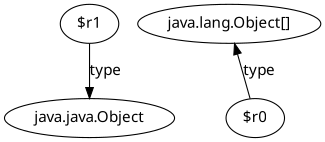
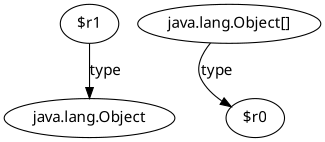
edge "$r0" -> "java.lang.Object[]": reversed
node "java.java.Object": label "java.java.Object" -> "java.lang.Object"
